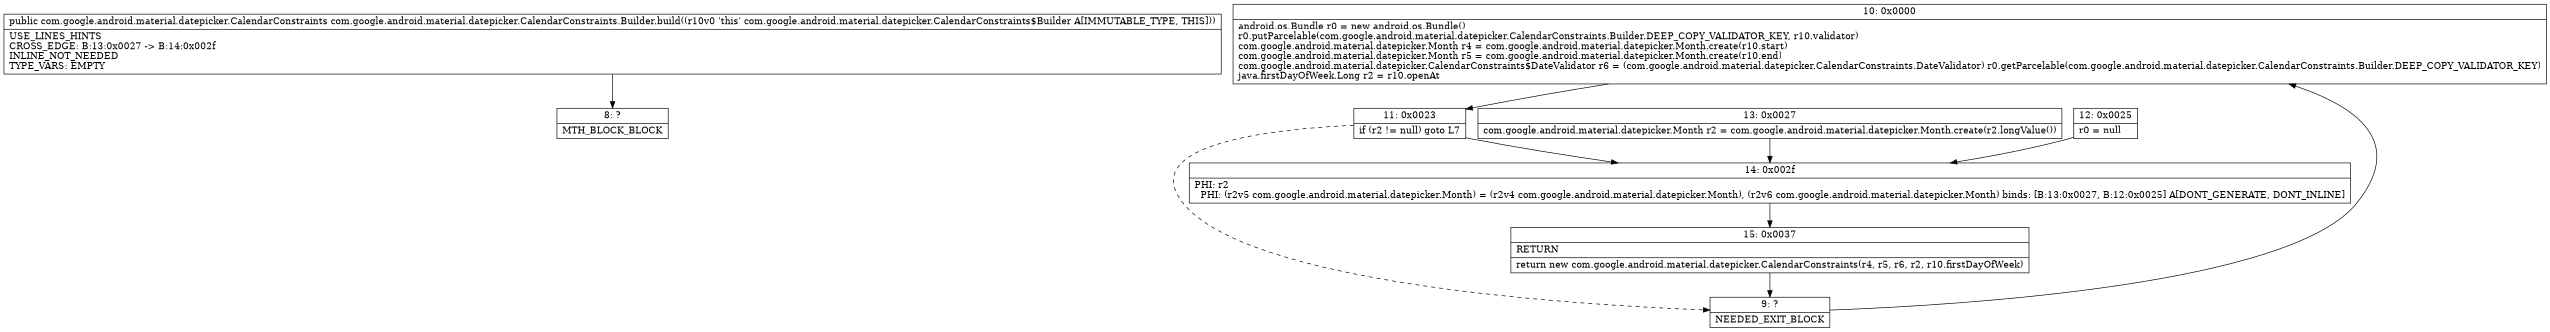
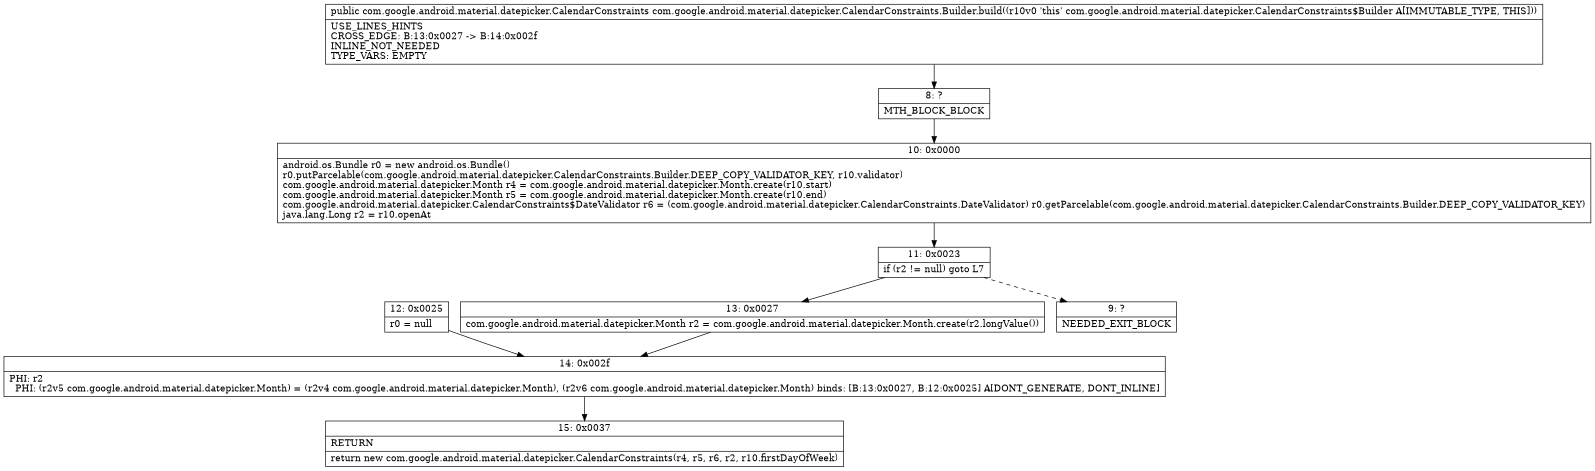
node "10: 0x0000": text "java.firstDayOfWeek.Long r2 = r10.openAt" -> "java.lang.Long r2 = r10.openAt"
edge "11: 0x0023" -> "14: 0x002f": now "11: 0x0023" -> "13: 0x0027"
edge "9: ?" -> "10: 0x0000": now "8: ?" -> "10: 0x0000"
edge "15: 0x0037" -> "9: ?": removed
